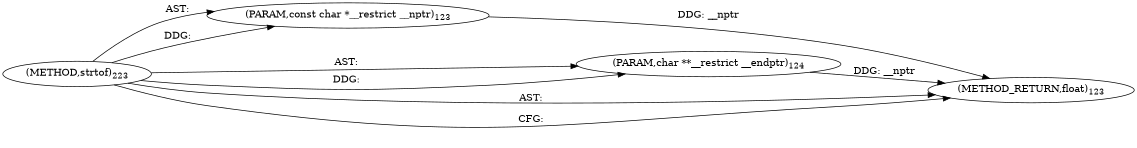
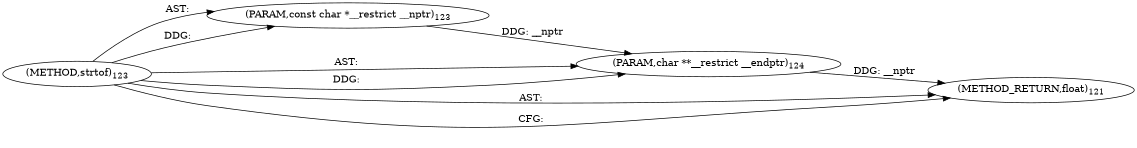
edge "(PARAM,const char *__restrict __nptr)" -> "(METHOD_RETURN,float)": now "(PARAM,const char *__restrict __nptr)" -> "(PARAM,char **__restrict __endptr)"
node "(METHOD,strtof)": text "223" -> "123"
node "(METHOD_RETURN,float)": text "123" -> "121"
